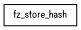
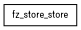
node "fz_store_hash": label "fz_store_hash" -> "fz_store_store"
